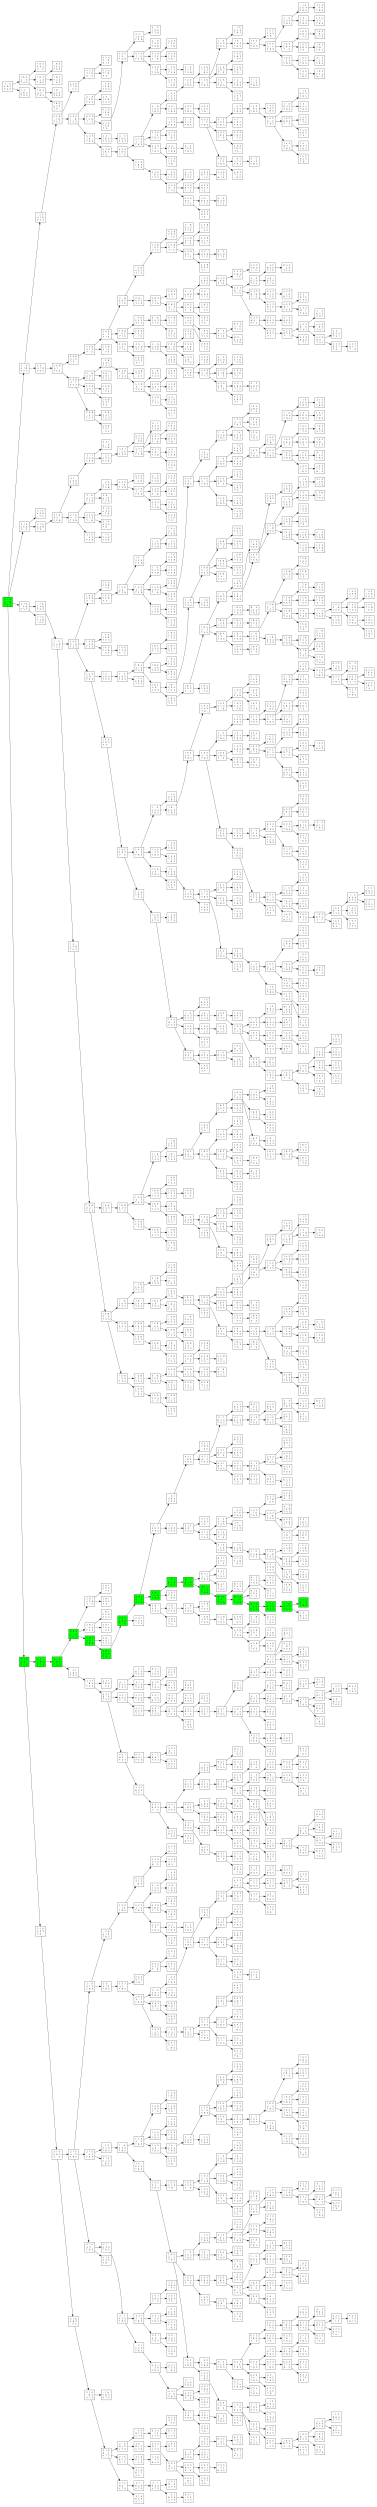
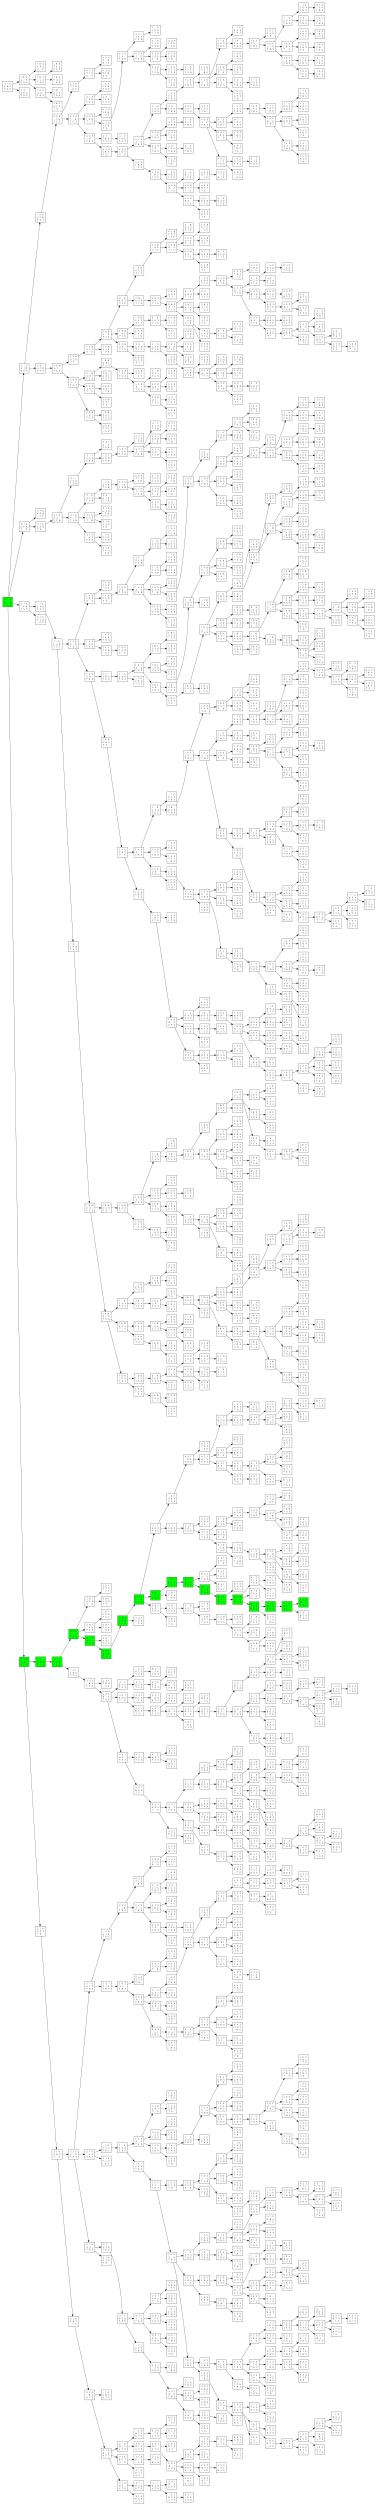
node "2  1  6 7  4  5 -  3  8": added
